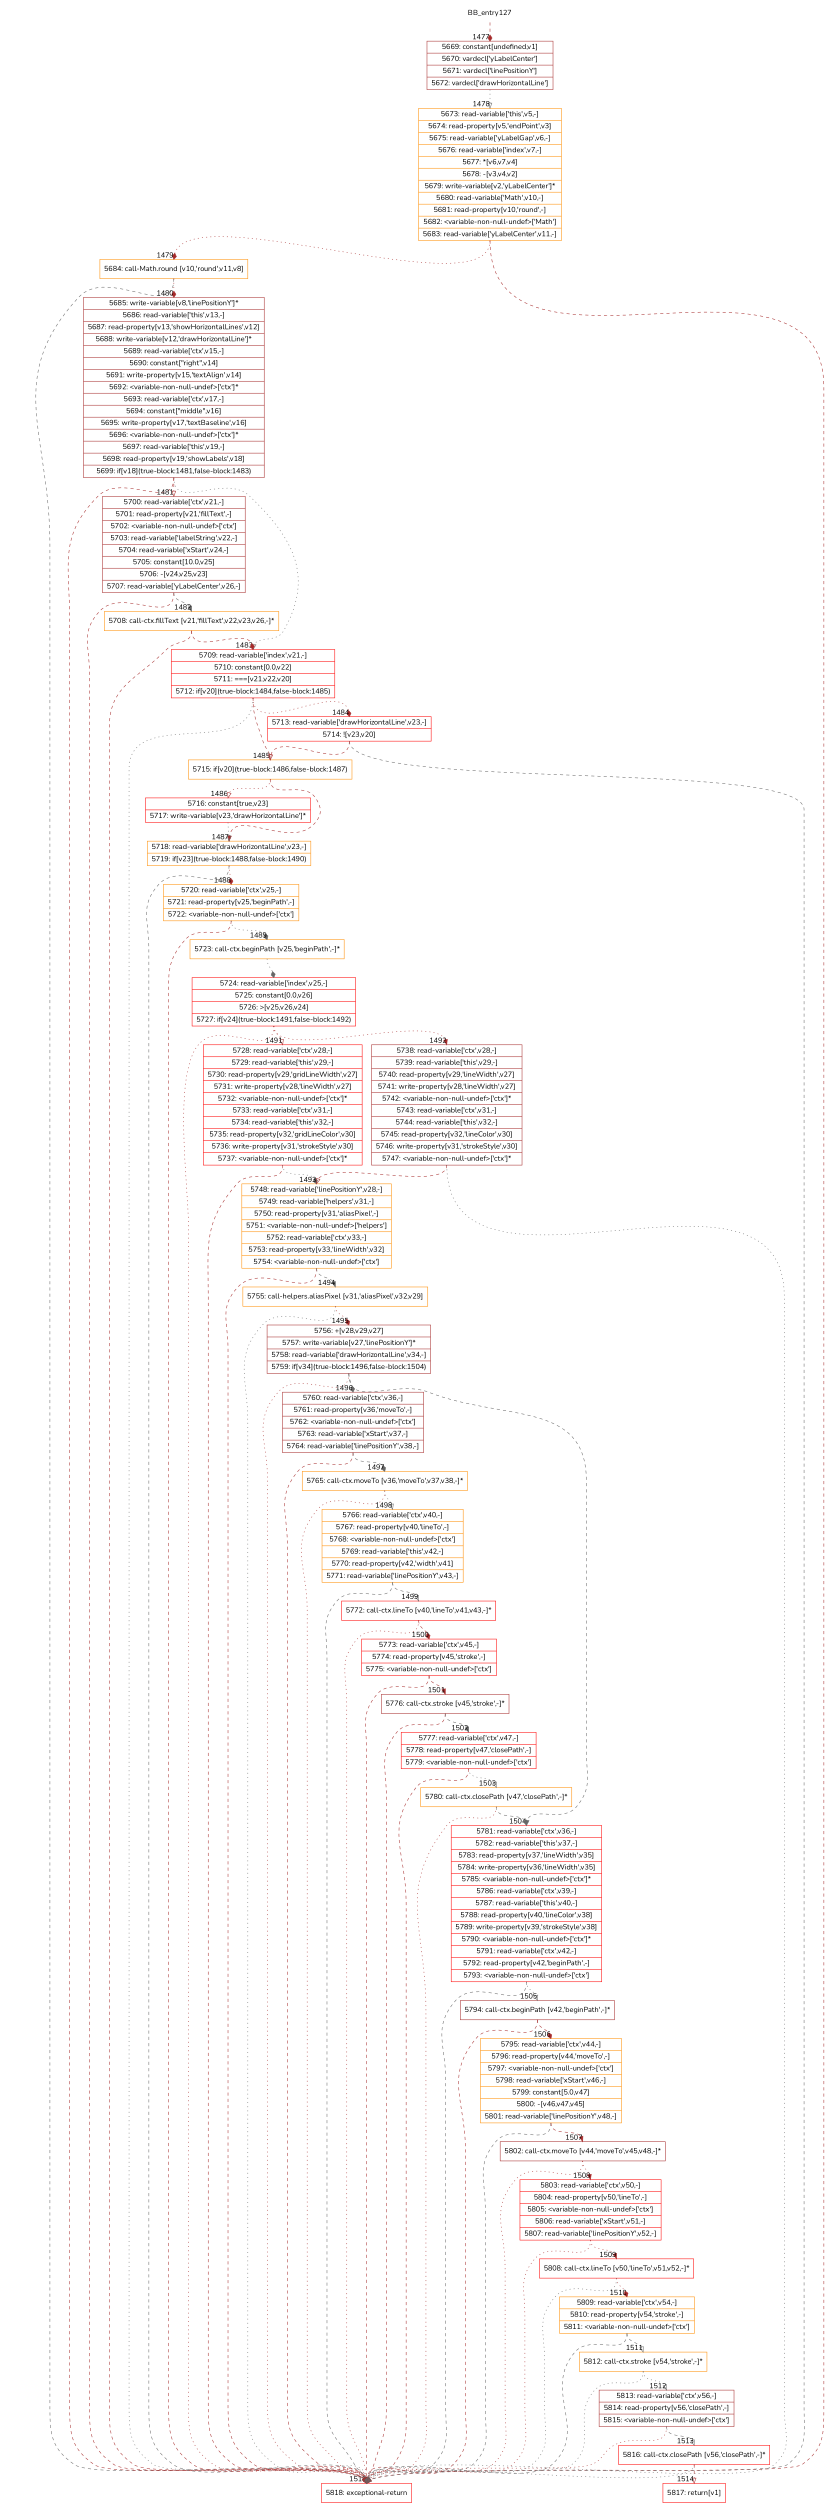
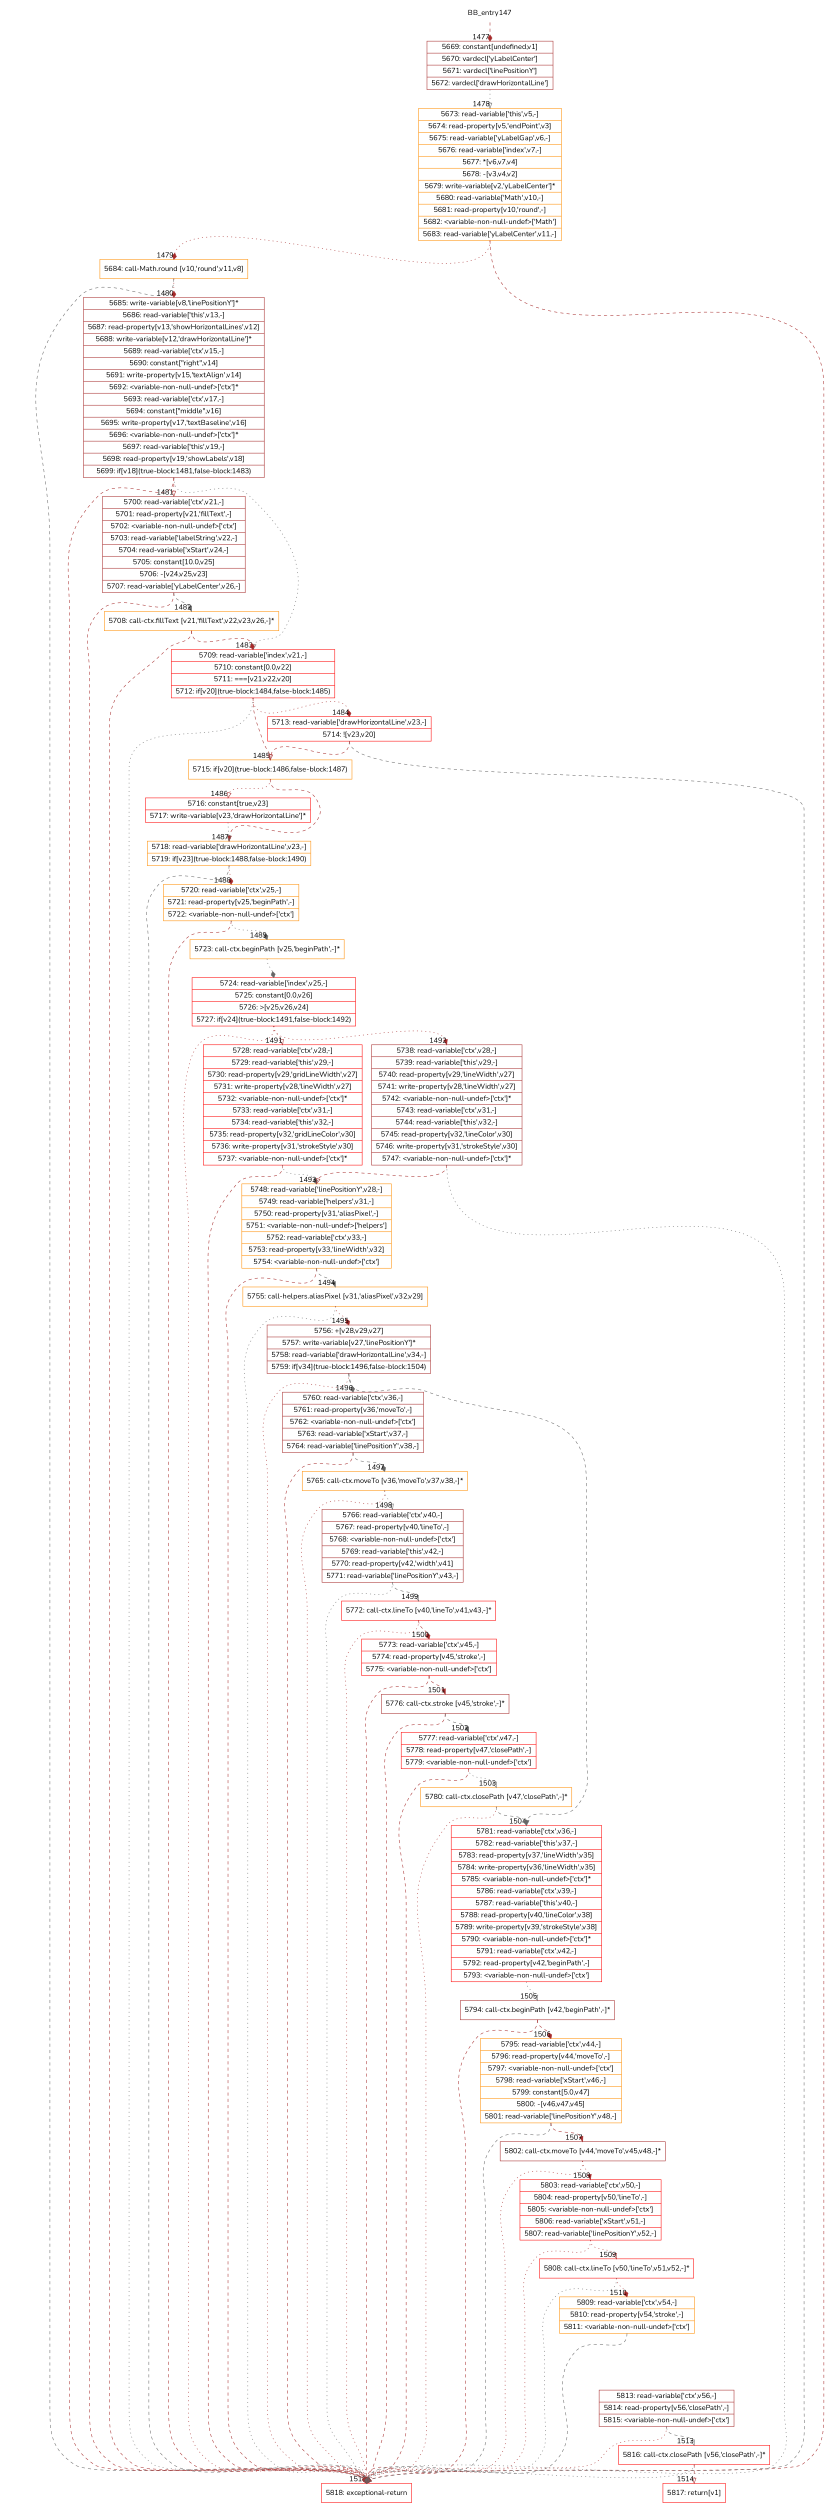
node "BB_entry127": label "BB_entry127" -> "BB_entry147"
node "5766: read-variable['ctx',v40,-]": color darkorange -> brown
edge "5766: read-variable['ctx',v40,-]" -> "5818: exceptional-return": style dashed -> dotted
edge "5781: read-variable['ctx',v36,-]" -> "5818: exceptional-return": removed
edge "5803: read-variable['ctx',v50,-]" -> "5808: call-ctx.lineTo [v50,'lineTo',v51,v52,-]*": arrowhead normal -> onormal
node "5812: call-ctx.stroke [v54,'stroke',-]*": removed
